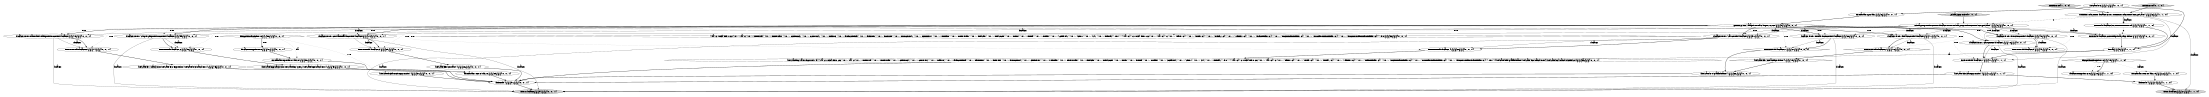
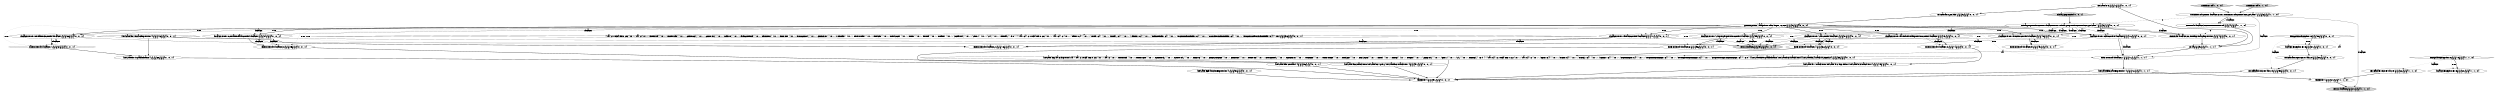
node "enterOuterAlt(_localctx,2)@@@18@@@['0', '0', '1']": shape diamond -> ellipse
edge "RecognitionException re@@@86@@@['0', '0', '1']" -> "_errHandler.recover(this,re)@@@89@@@['0', '0', '1']": label "true" -> "localctx"
edge "enterOuterAlt(_localctx,2)@@@18@@@['0', '0', '1']" -> "{setState(557)extractExpression()}@@@19@@@['0', '0', '1']": reversed
edge "{exitRule()}@@@91@@@['0', '0', '1']" -> "return _localctx@@@94@@@['0', '0', '1']": removed
